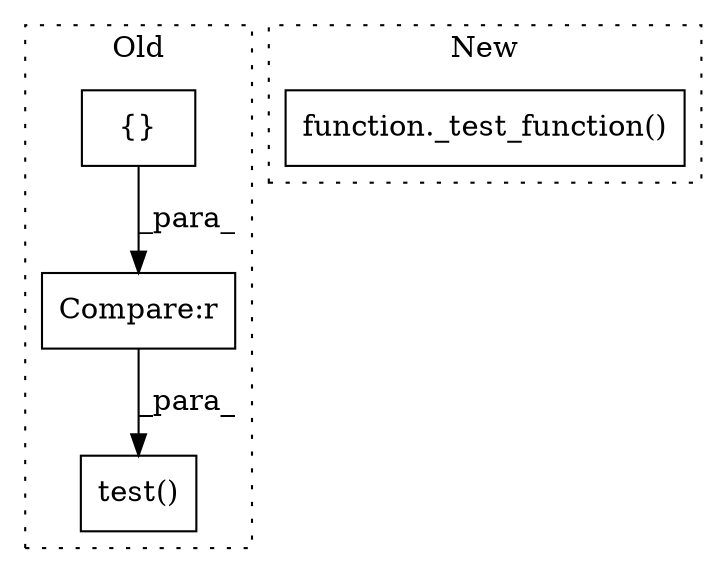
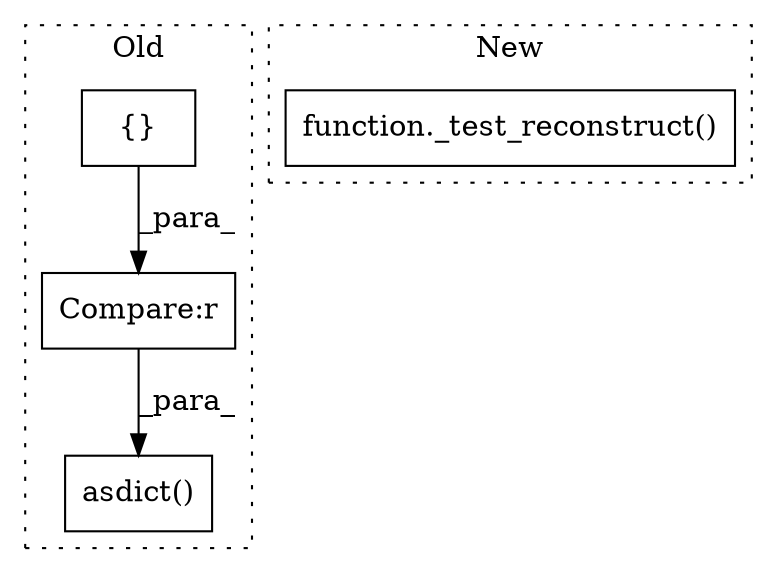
node "function._test_function()": label "function._test_function()" -> "function._test_reconstruct()"
node "test()": label "test()" -> "asdict()"
